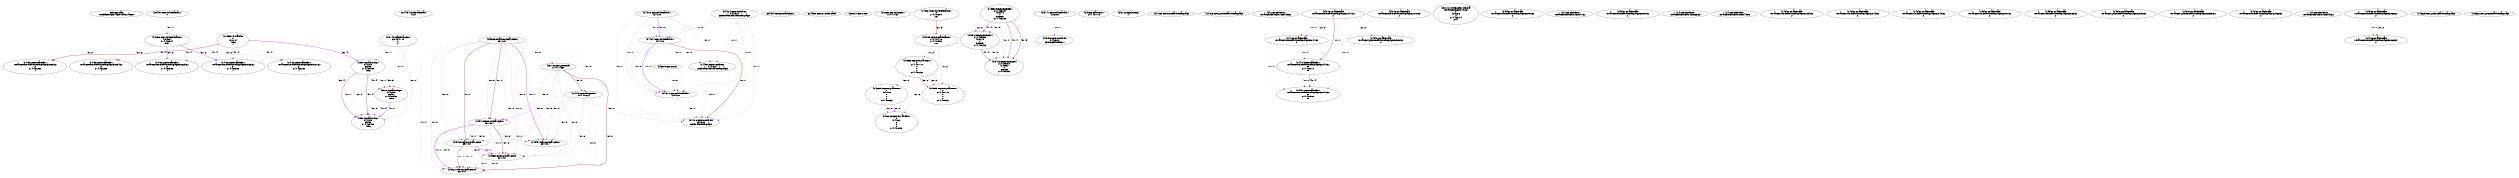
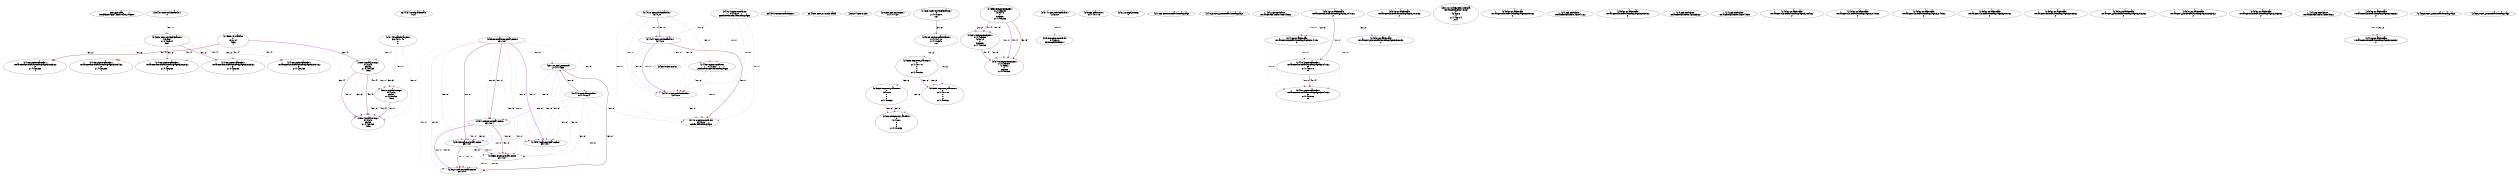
edge "4250188.GetSystemInfo 2147417660" -> "4214413.GetStartupInfoW 2147417624": reversed
edge "4243979.GetVersion" -> "4244070.GetModuleHandleW 4244120": now "4244050.GetProcAddress 9441320 SetThreadPreferredUILanguages" -> "4244070.GetModuleHandleW 4244120"
